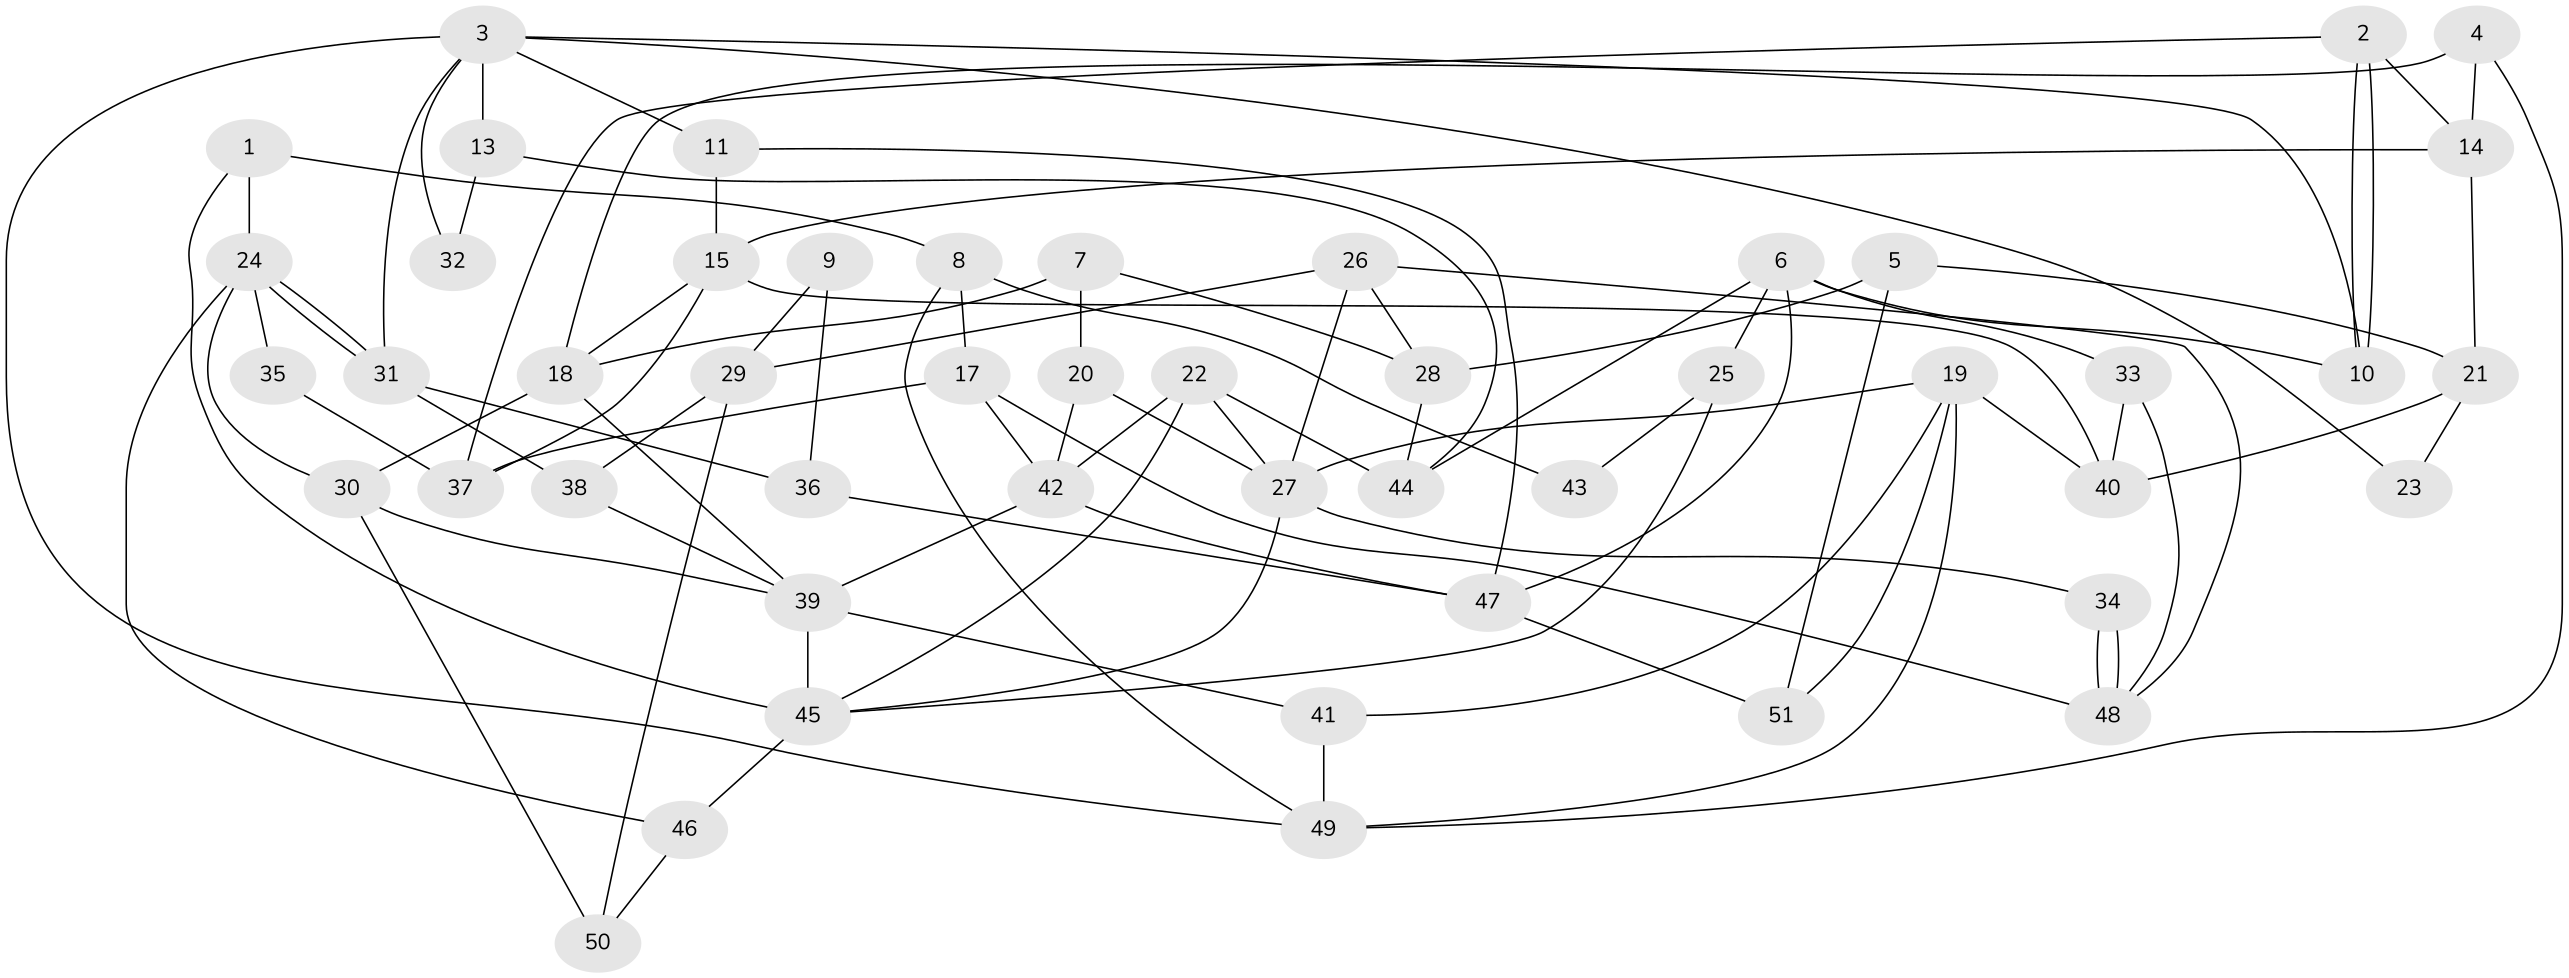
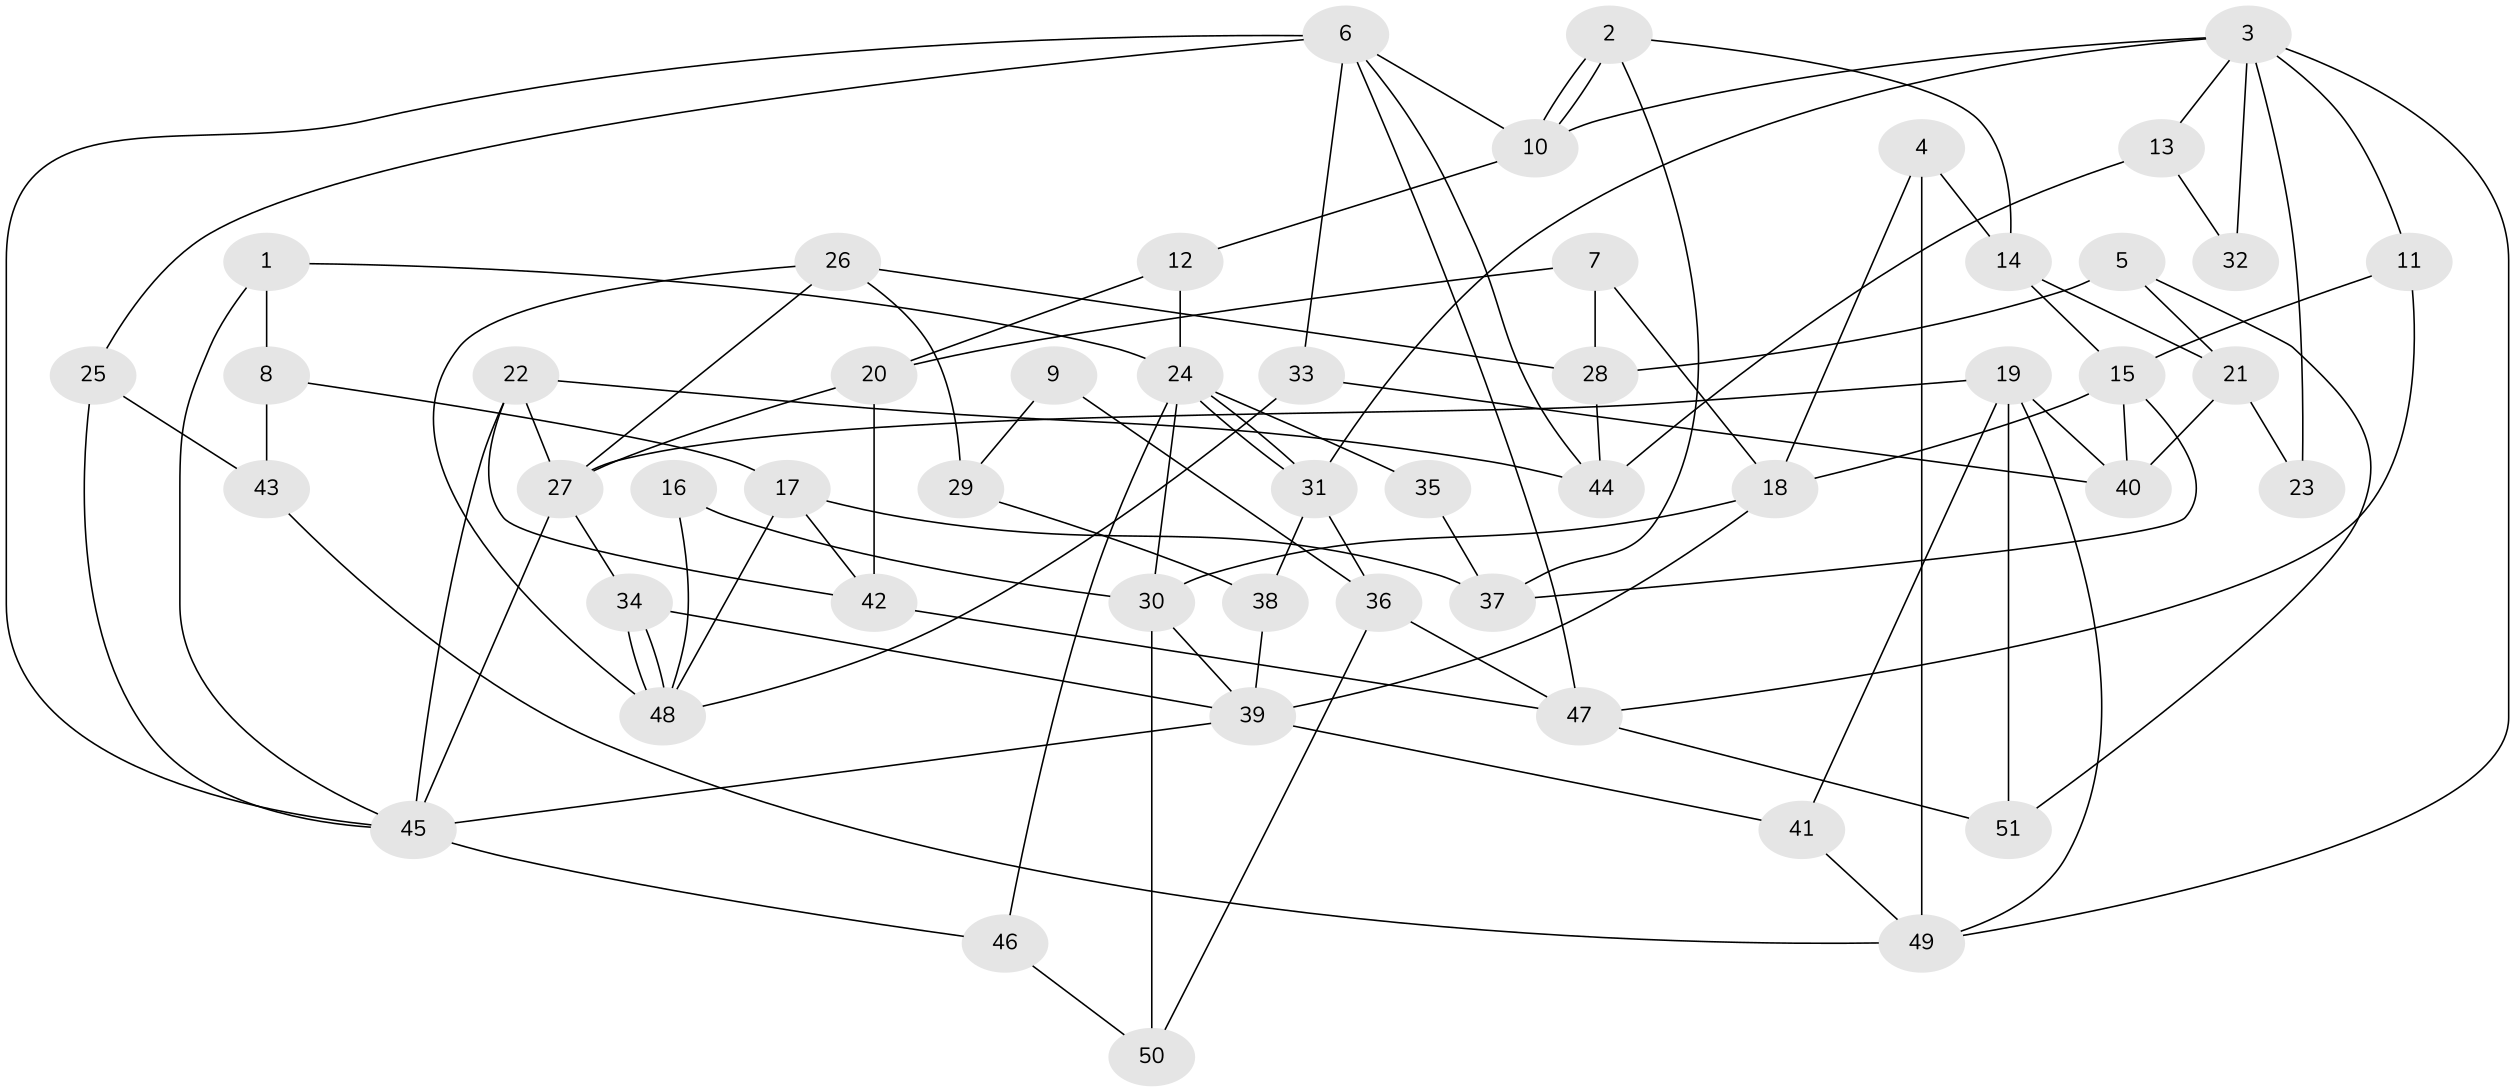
edge "6" -- "45": added
node "12": added
node "16": added
edge "42" -- "39": now "34" -- "39"
edge "8" -- "49": now "43" -- "49"
edge "29" -- "50": now "36" -- "50"
